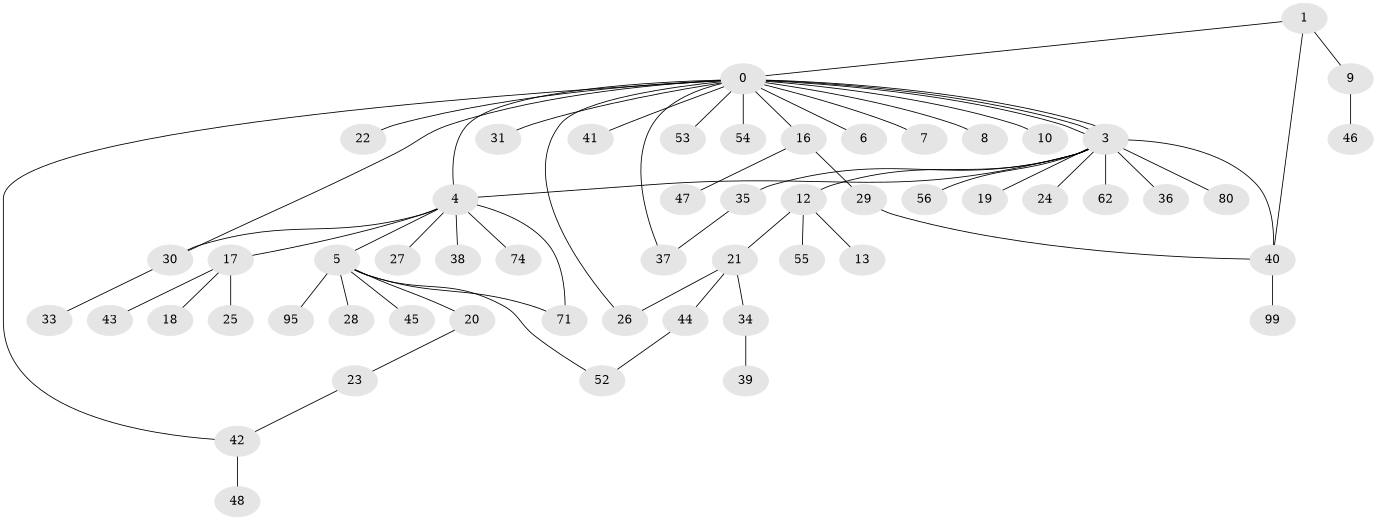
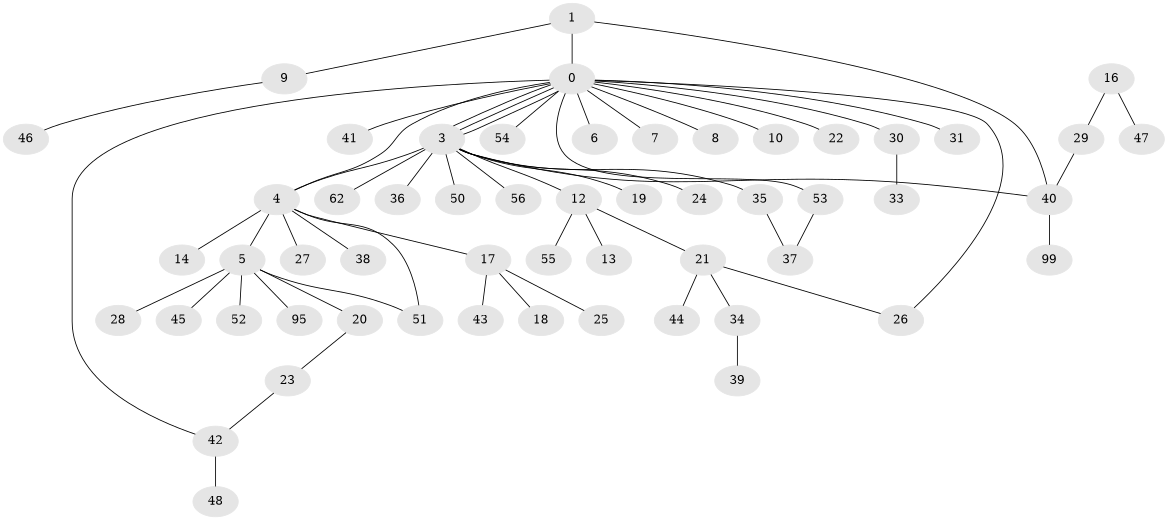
edge "0" -- "16": removed
edge "0" -- "37": now "53" -- "37"
node "80": label "80" -> "50"
edge "4" -- "30": removed
node "74": label "74" -> "14"
node "71": label "71" -> "51"
edge "44" -- "52": removed
